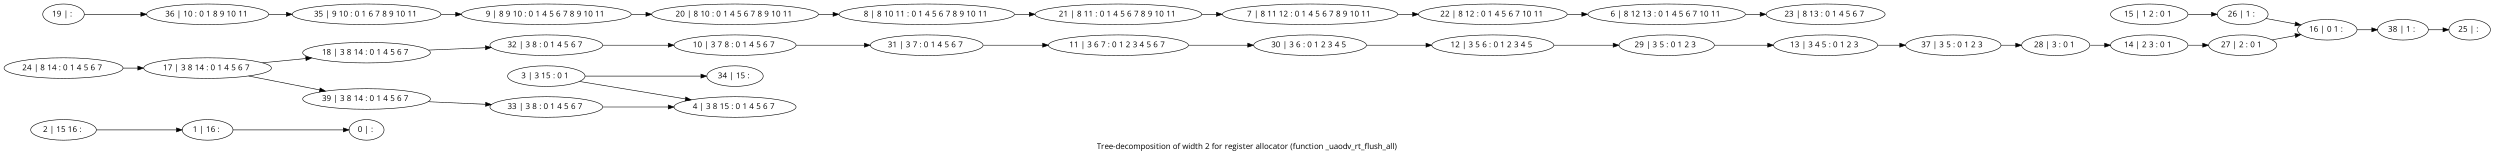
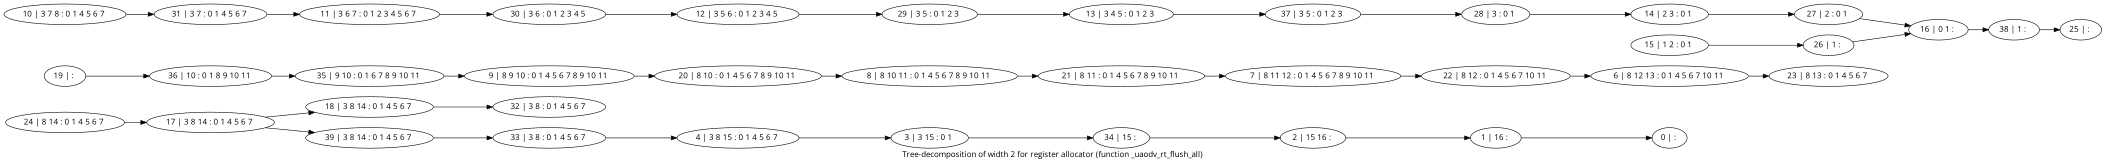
edge "32 | 3 8 : 0 1 4 5 6 7" -> "10 | 3 7 8 : 0 1 4 5 6 7": removed
edge "3 | 3 15 : 0 1" -> "4 | 3 8 15 : 0 1 4 5 6 7": reversed
edge "34 | 15 :" -> "2 | 15 16 :": added
